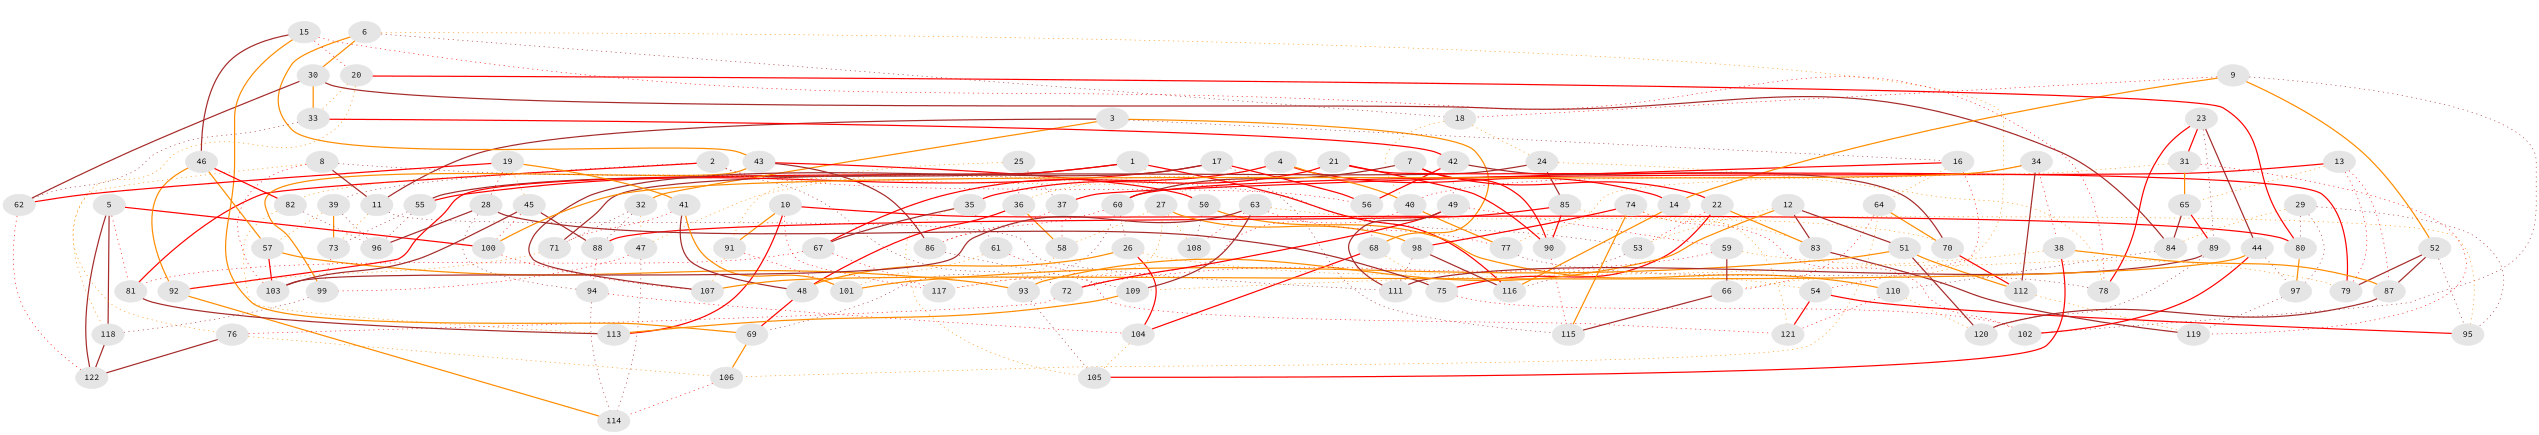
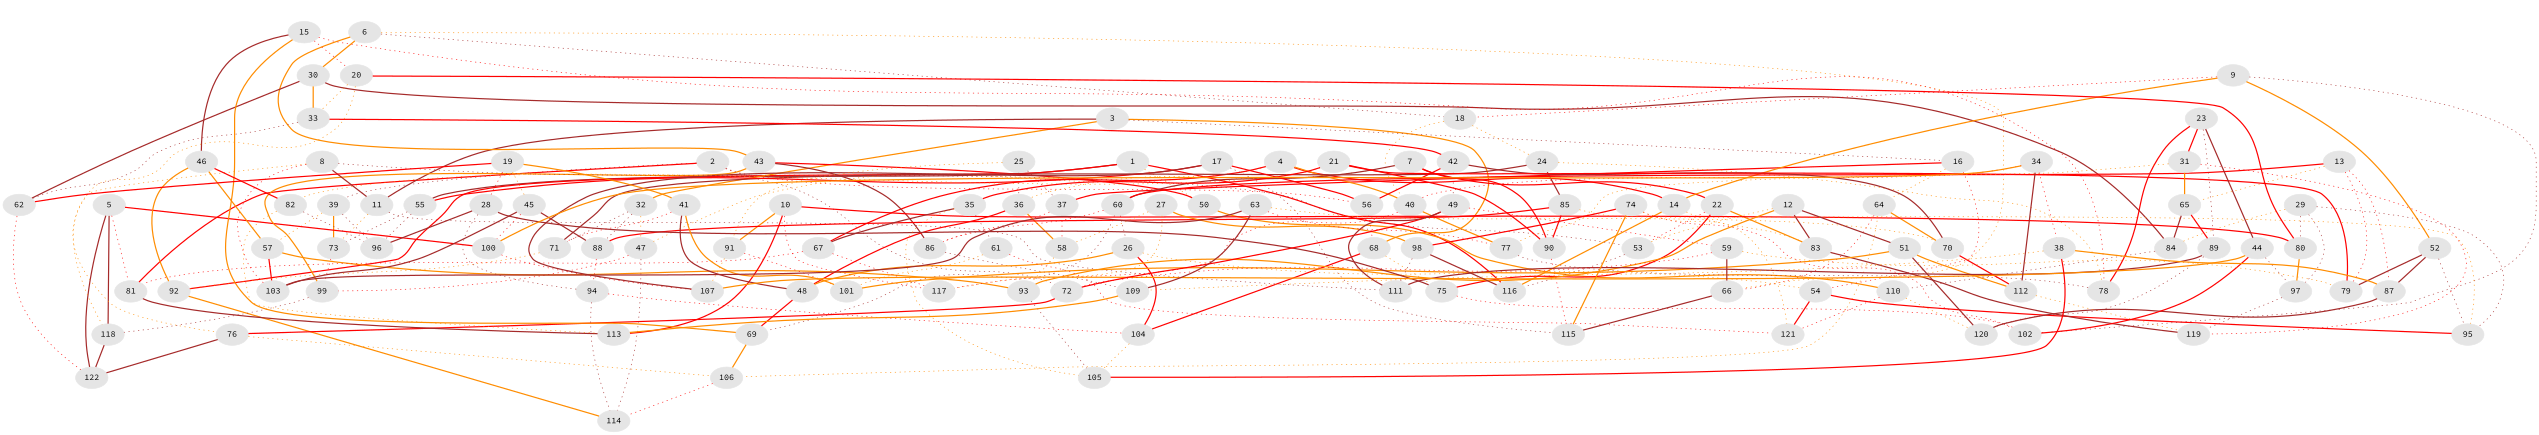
node "108": removed
edge "72" -- "76": style dotted -> bold
